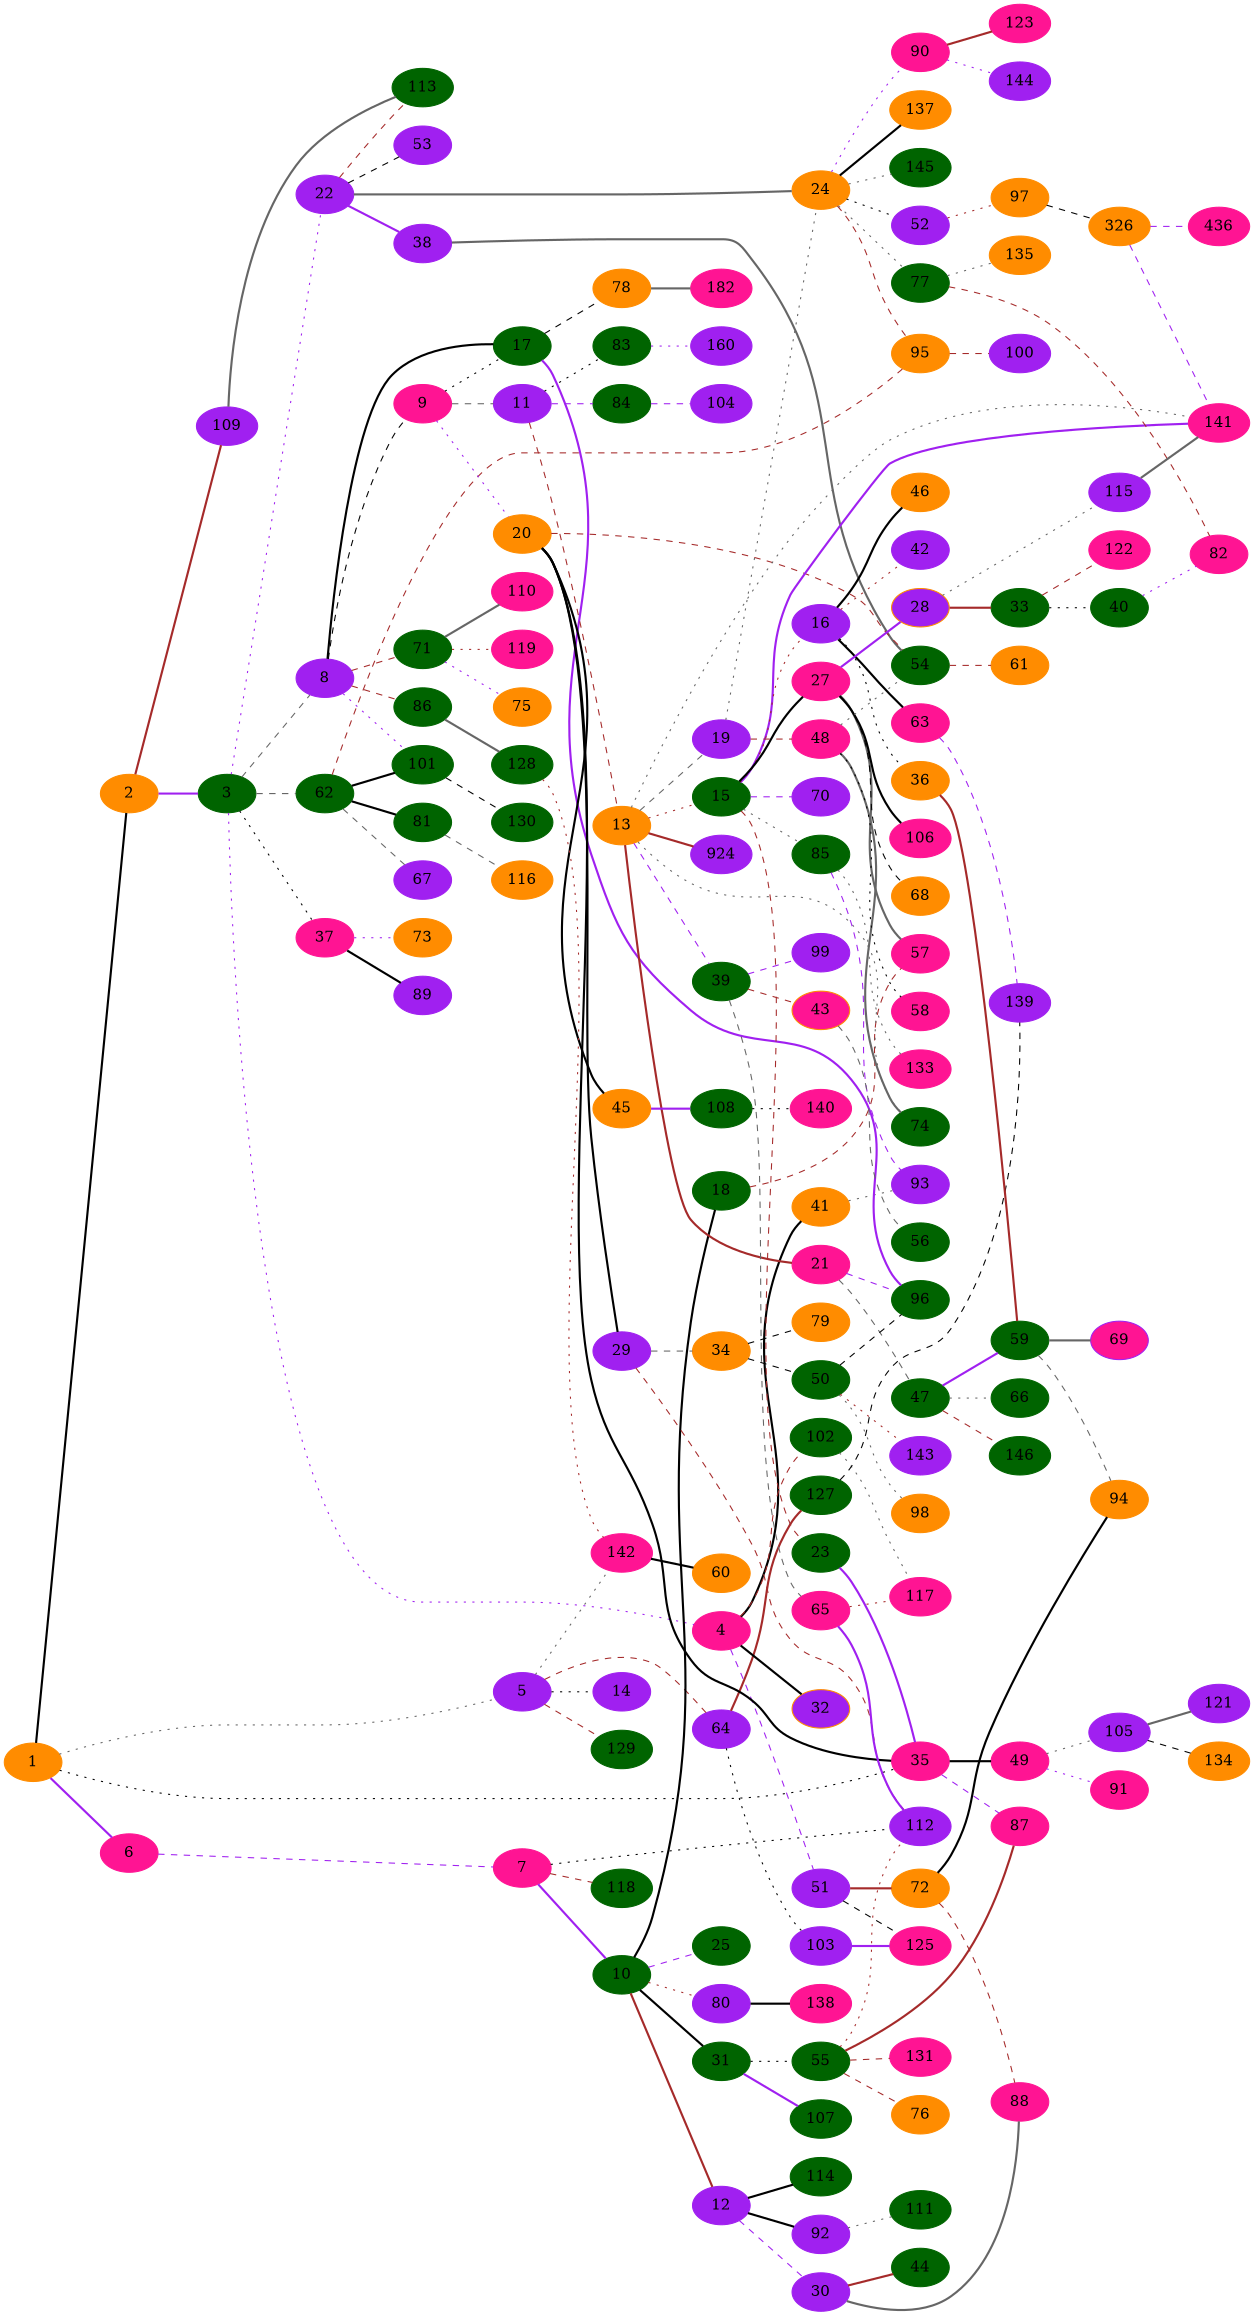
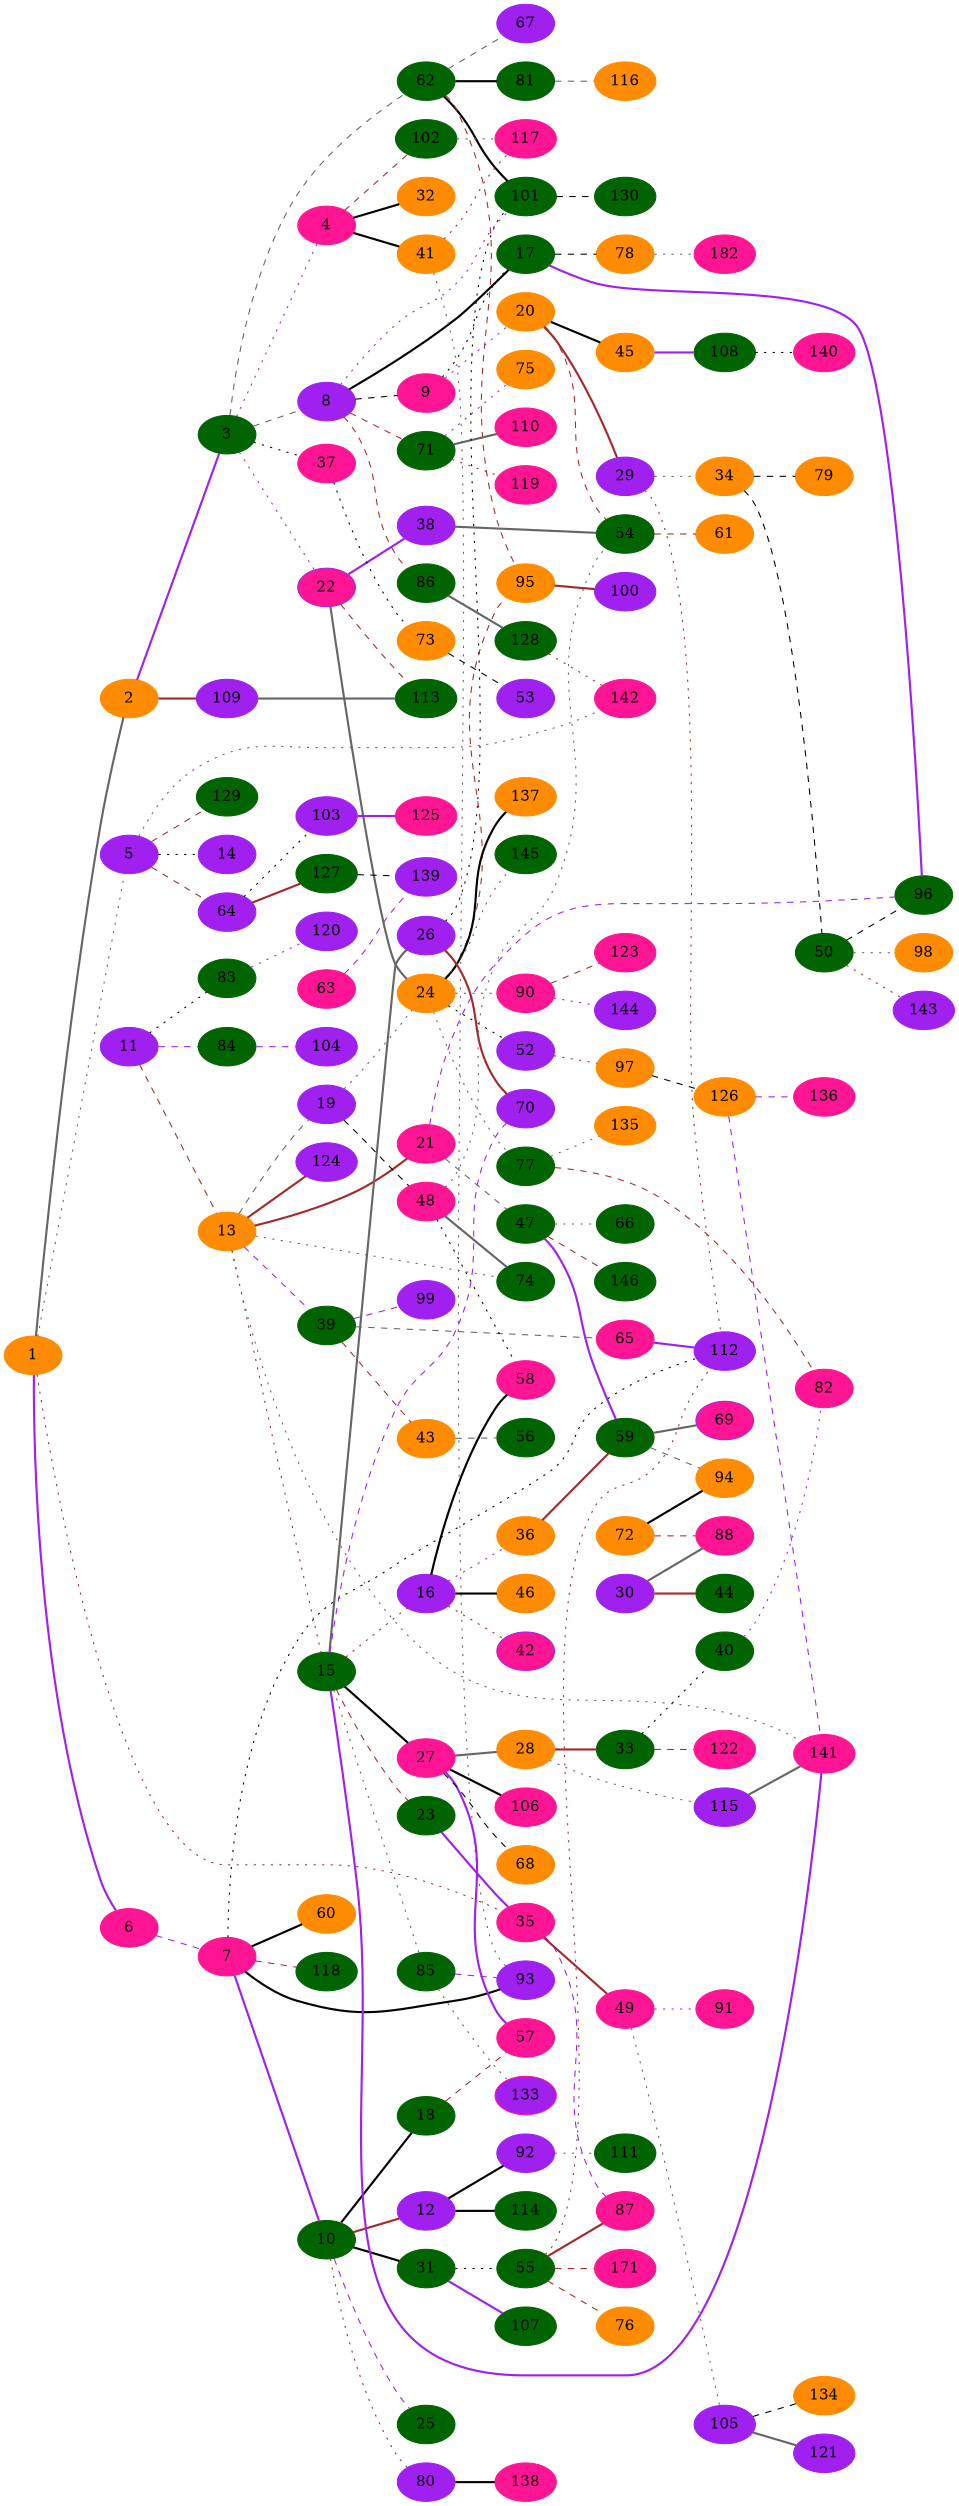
edge "123" -- "90": style bold -> dashed
edge "53" -- "22": now "53" -- "73"
node "22": fillcolor purple -> deeppink
node "326": label "326" -> "126"
node "436": label "436" -> "136"
edge "78" -- "182": style bold -> dotted
node "160": label "160" -> "120"
edge "95" -- "100": style dashed -> bold
edge "9" -- "11": removed
node "42": fillcolor purple -> deeppink
node "28": fillcolor purple -> darkorange
edge "28" -- "27": color purple -> gray40
edge "16" -- "63": now "16" -- "58"
edge "16" -- "36": color black -> purple
edge "19" -- "48": color brown -> black
edge "27" -- "57": color gray40 -> purple
node "924": label "924" -> "124"
node "26": added
edge "37" -- "73": color purple -> black
node "89": removed
node "43": fillcolor deeppink -> darkorange
node "133": fillcolor deeppink -> purple
edge "20" -- "29": color black -> brown
edge "20" -- "35": removed
edge "2" -- "1": color black -> gray40
edge "29" -- "34": style dashed -> dotted
edge "142" -- "60": now "7" -- "60"
edge "117" -- "65": now "117" -- "41"
edge "29" -- "112": style dashed -> dotted
node "32": fillcolor purple -> darkorange
edge "35" -- "49": color black -> brown
edge "35" -- "1": color black -> brown
node "51": removed
edge "7" -- "93": added
node "131": label "131" -> "171"
edge "12" -- "30": removed
